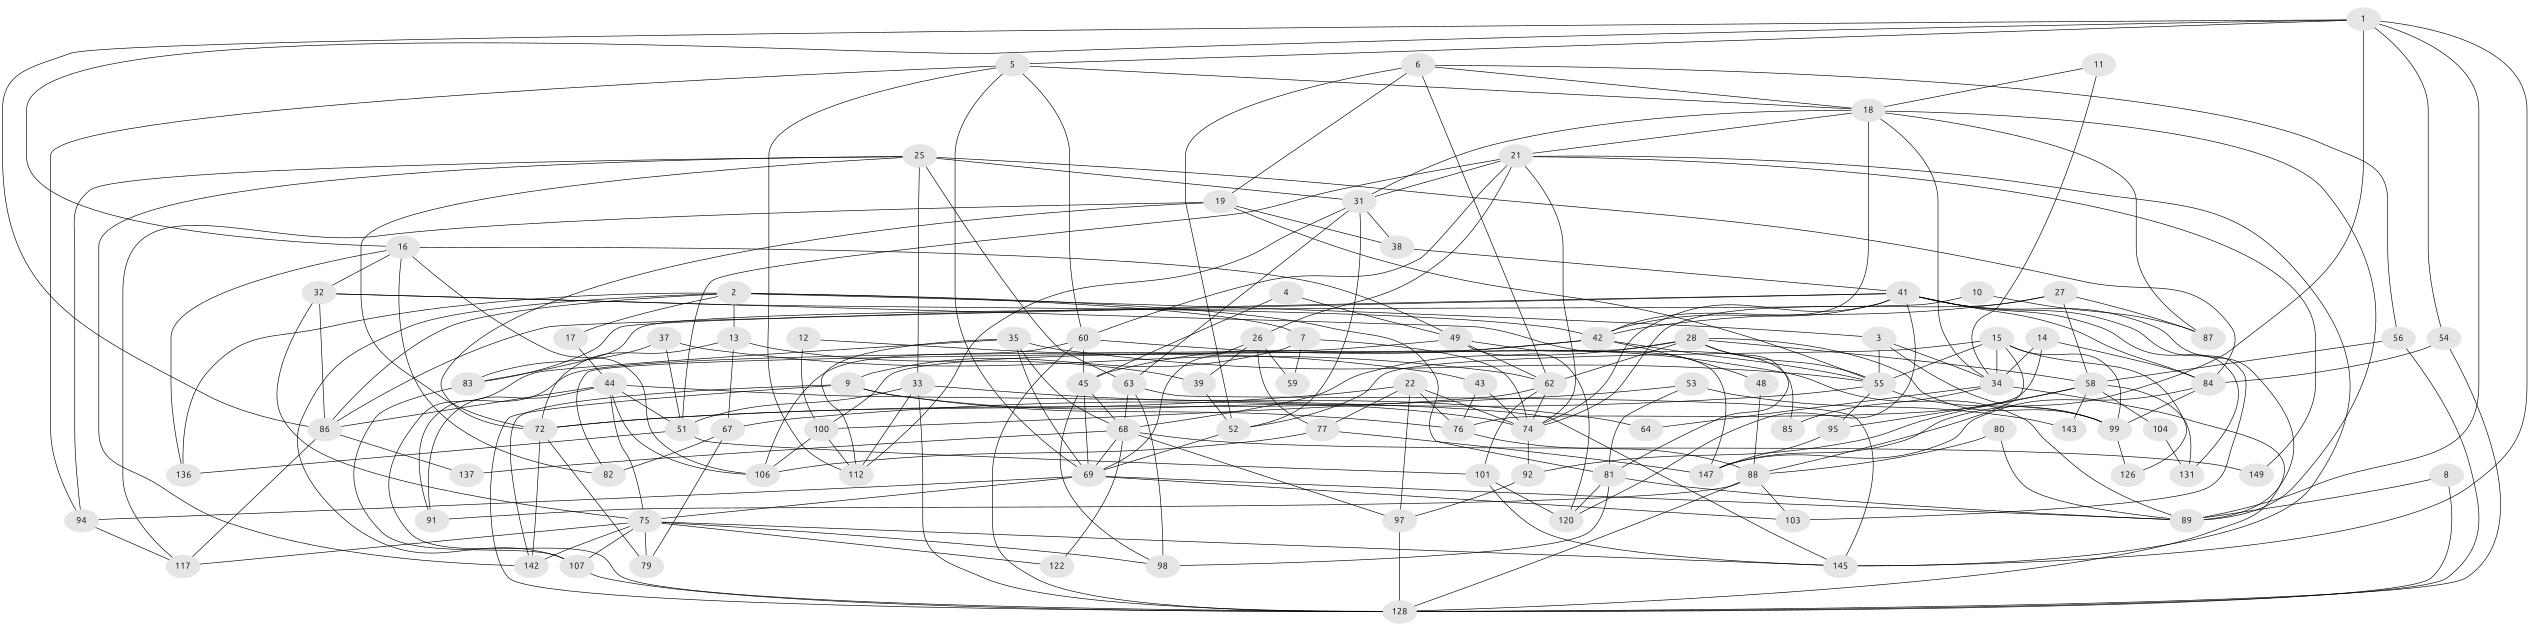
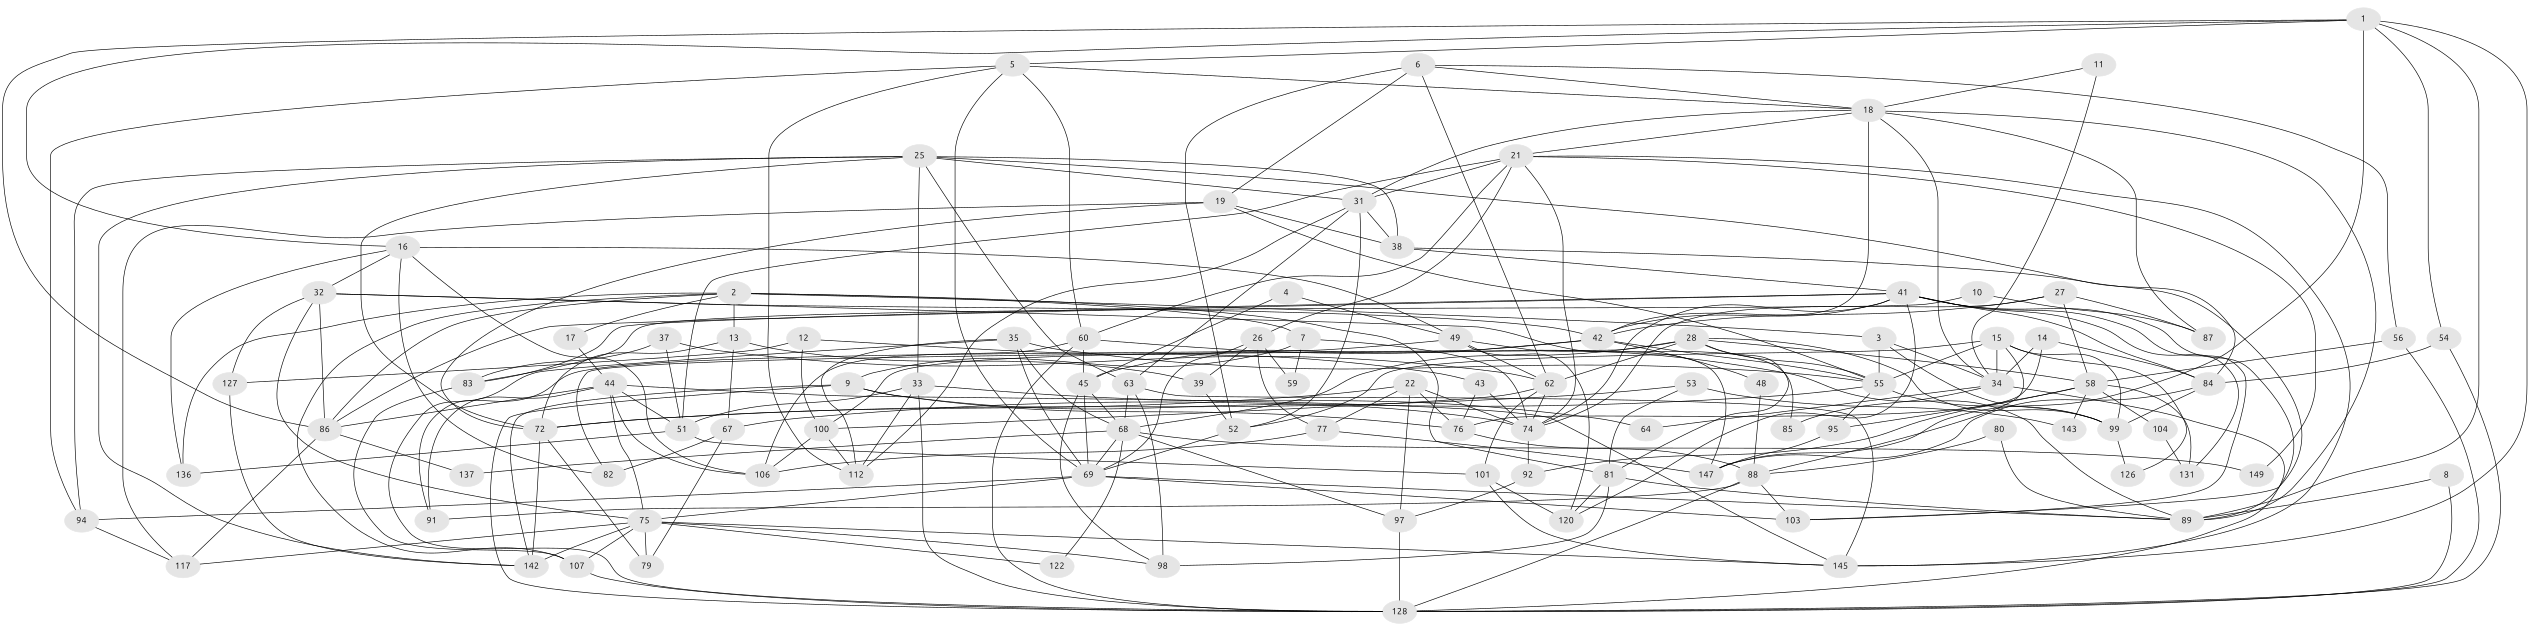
edge "25" -- "38": added
edge "38" -- "103": added
node "127": added
